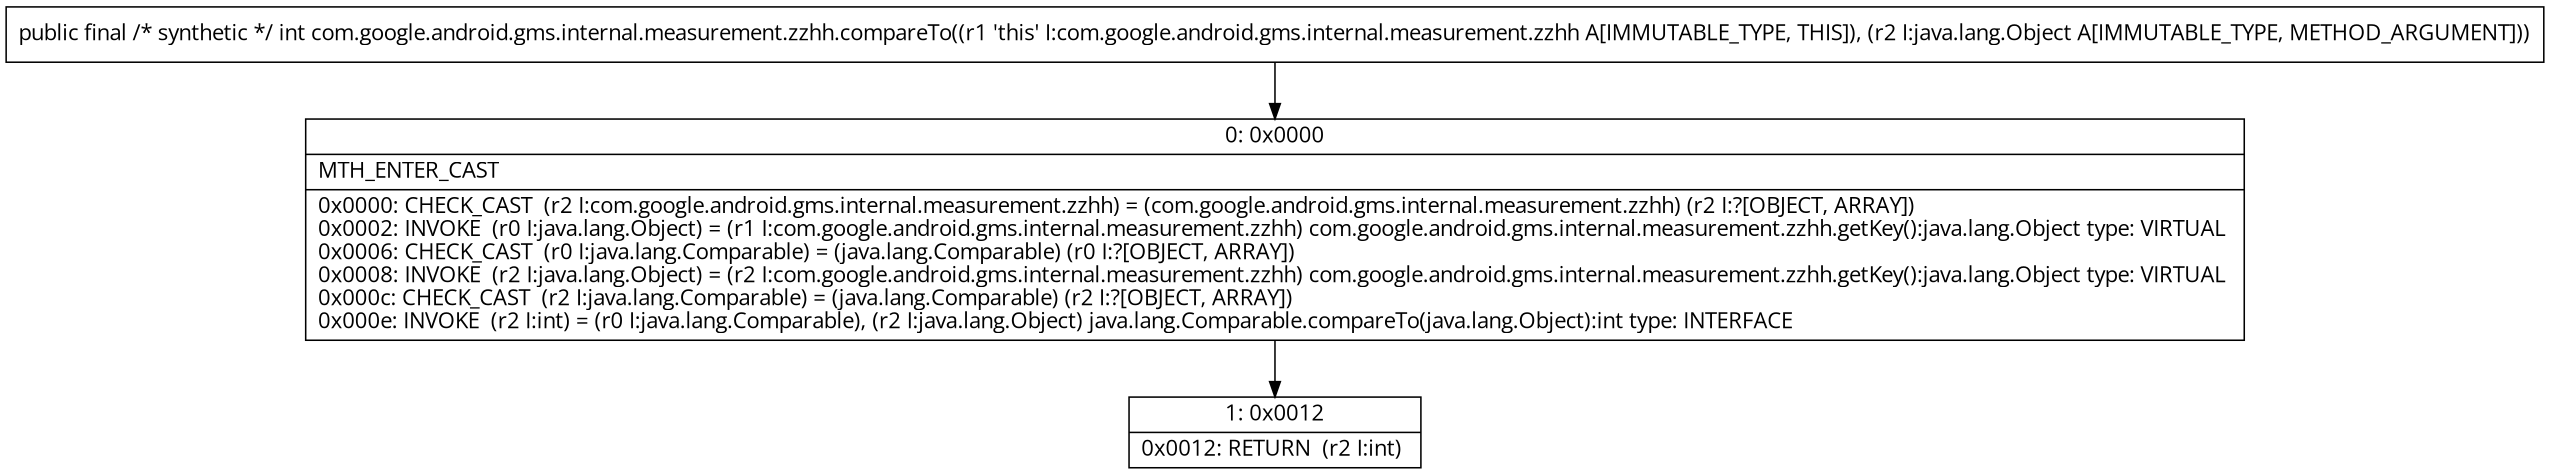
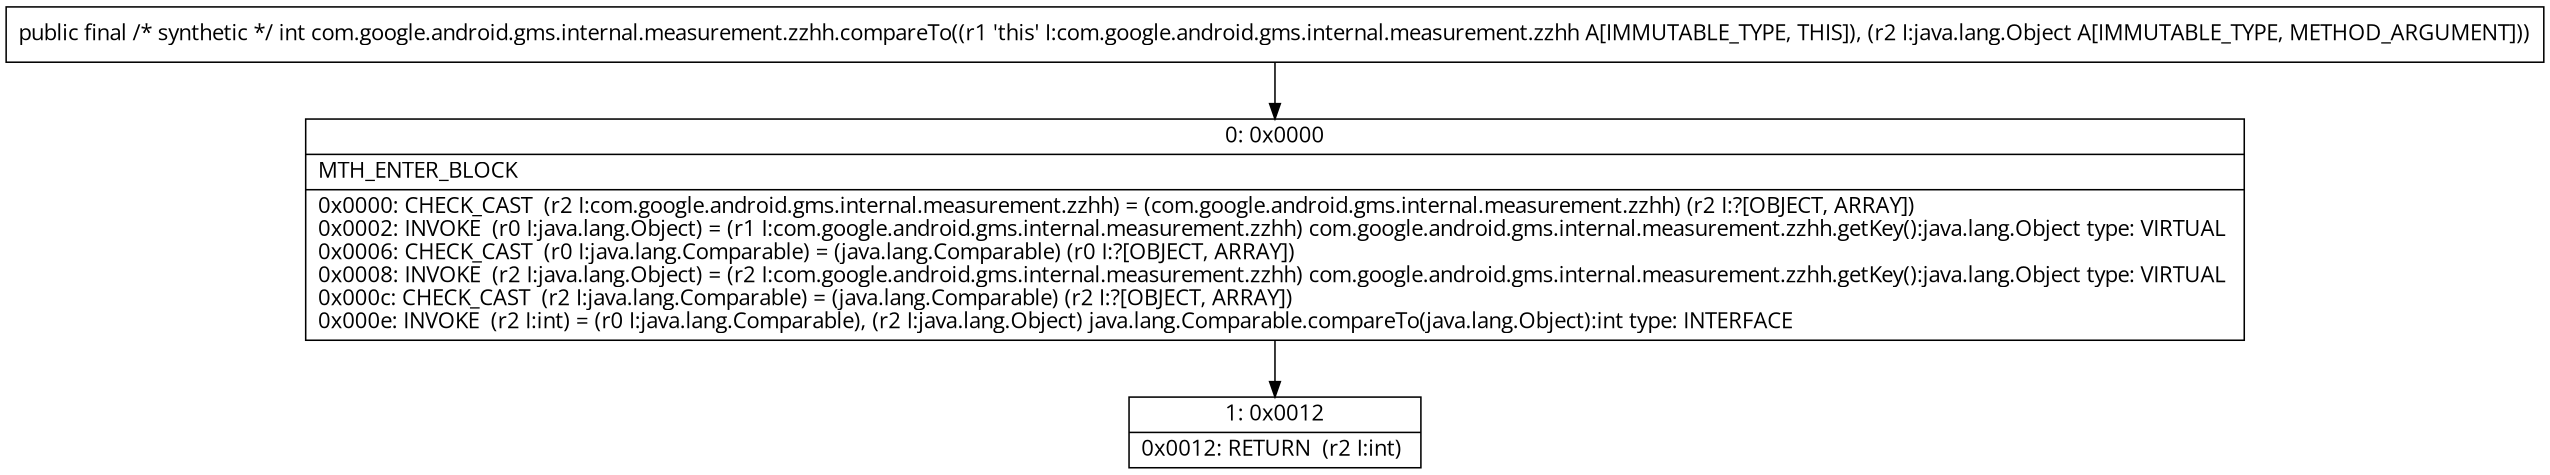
node "0: 0x0000": text "MTH_ENTER_CAST" -> "MTH_ENTER_BLOCK"
